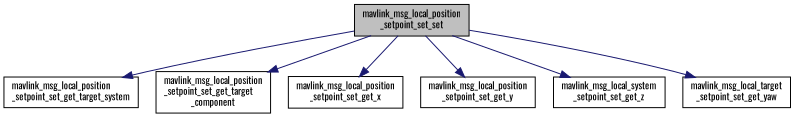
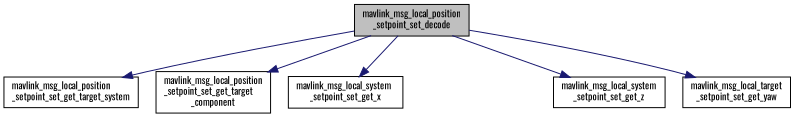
node "mavlink_msg_local_position _setpoint_set_set": label "mavlink_msg_local_position _setpoint_set_set" -> "mavlink_msg_local_position _setpoint_set_decode"
node "mavlink_msg_local_position _setpoint_set_get_x": label "mavlink_msg_local_position _setpoint_set_get_x" -> "mavlink_msg_local_system _setpoint_set_get_x"
node "mavlink_msg_local_position _setpoint_set_get_y": removed
